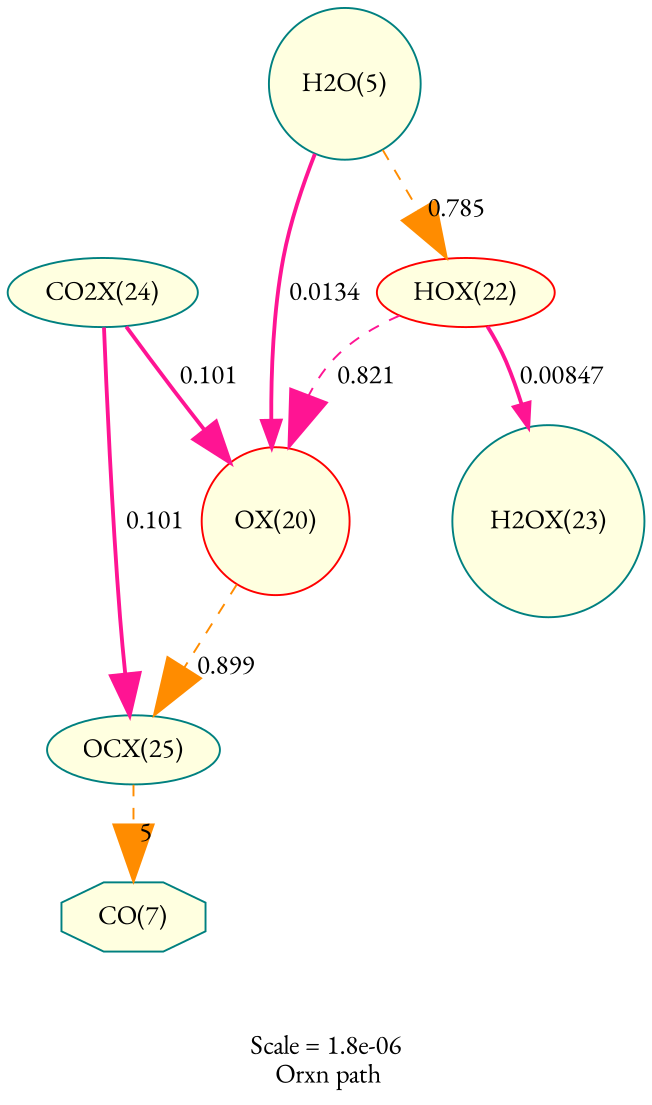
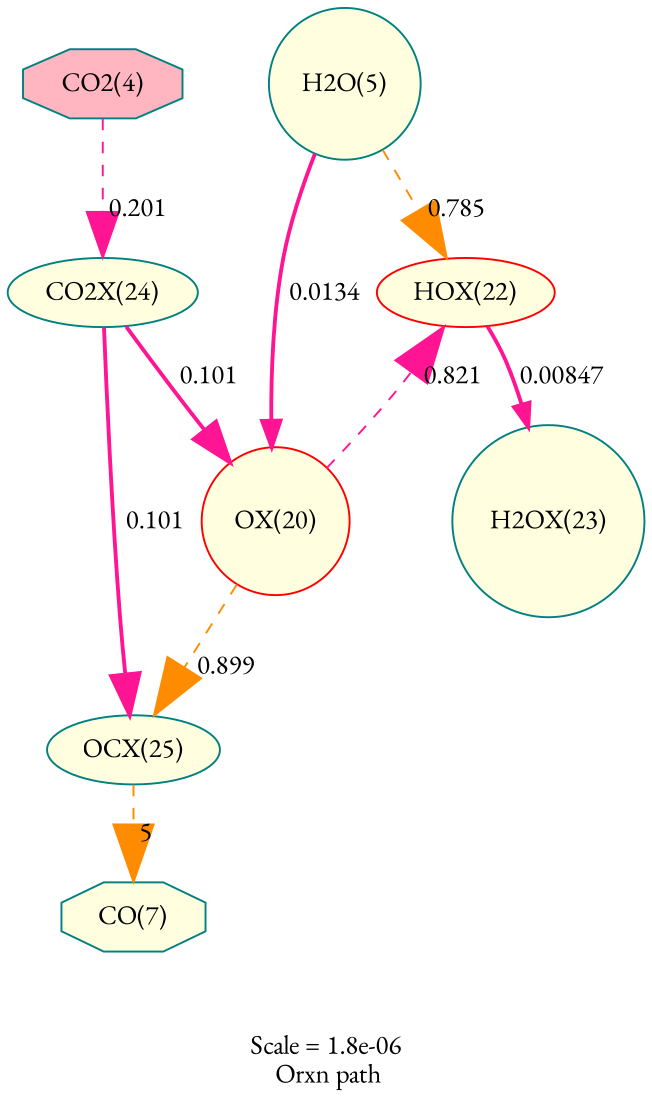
node "CO2(4)": added
edge "HOX(22)" -> "OX(20)": reversed
